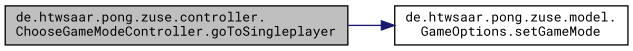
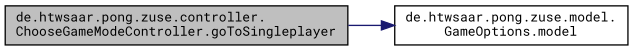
node "de.htwsaar.pong.zuse.model. GameOptions.setGameMode": label "de.htwsaar.pong.zuse.model. GameOptions.setGameMode" -> "de.htwsaar.pong.zuse.model. GameOptions.model"
